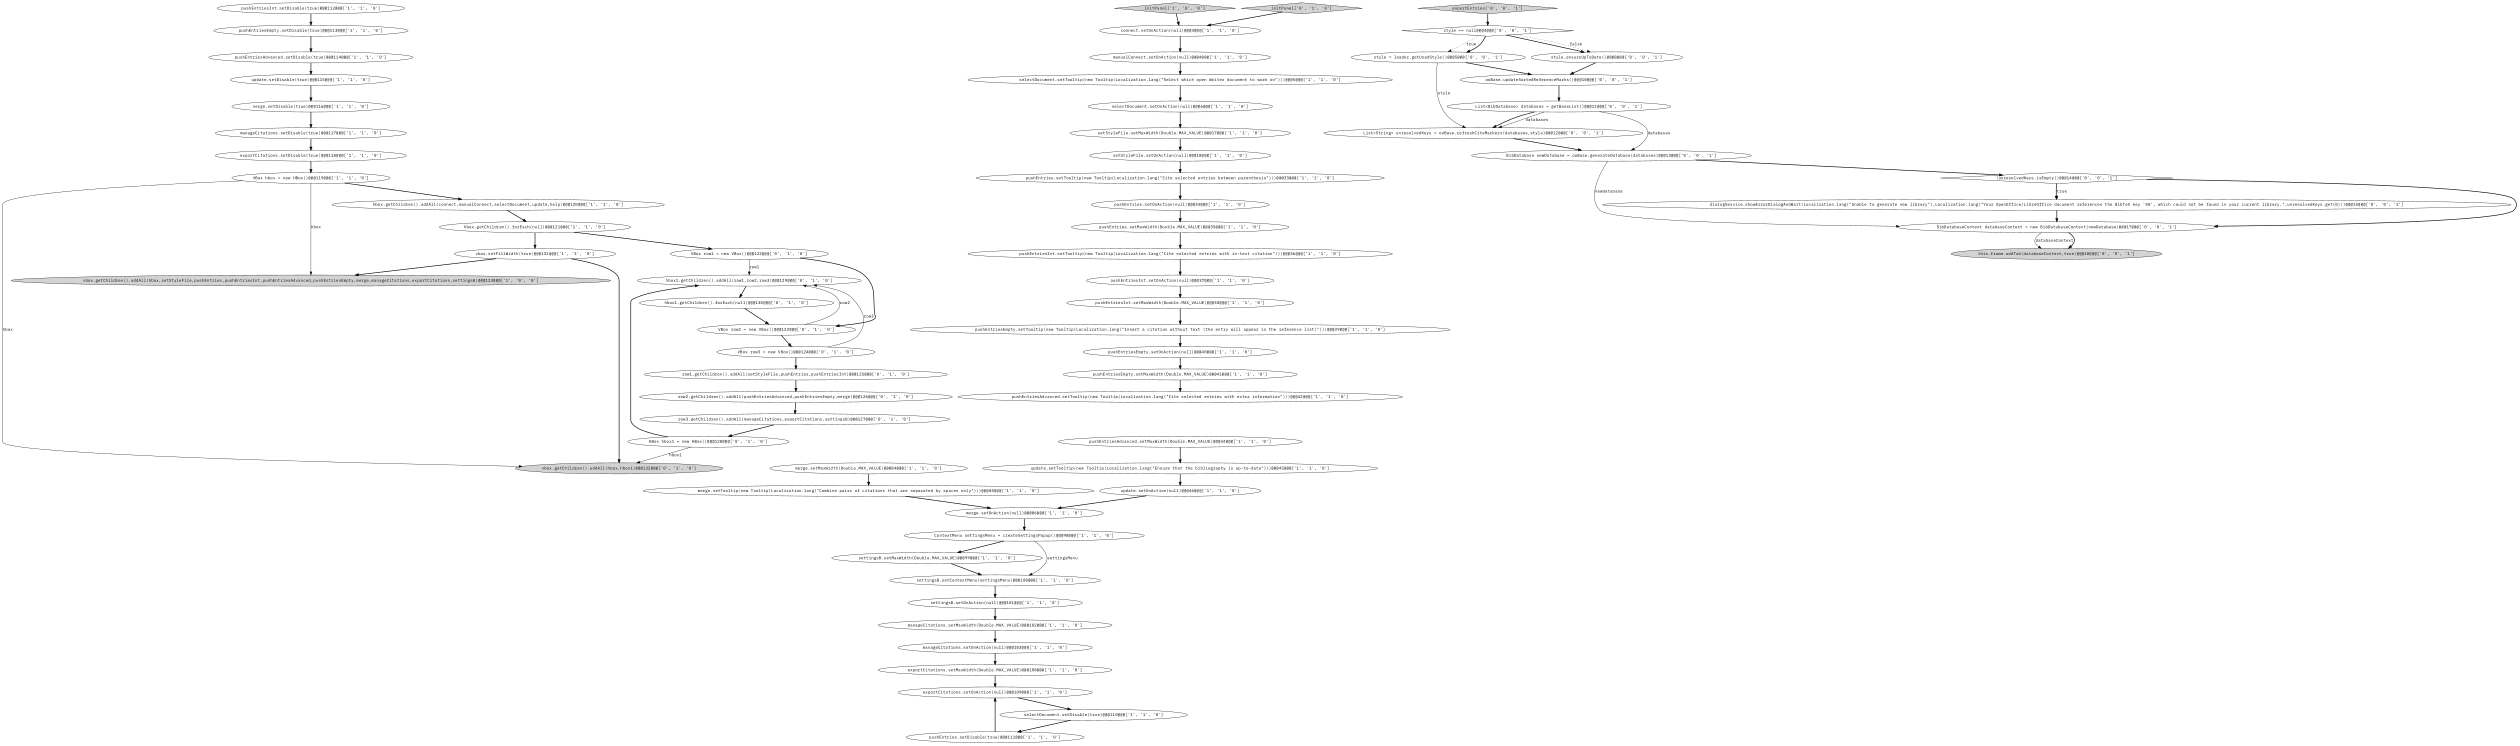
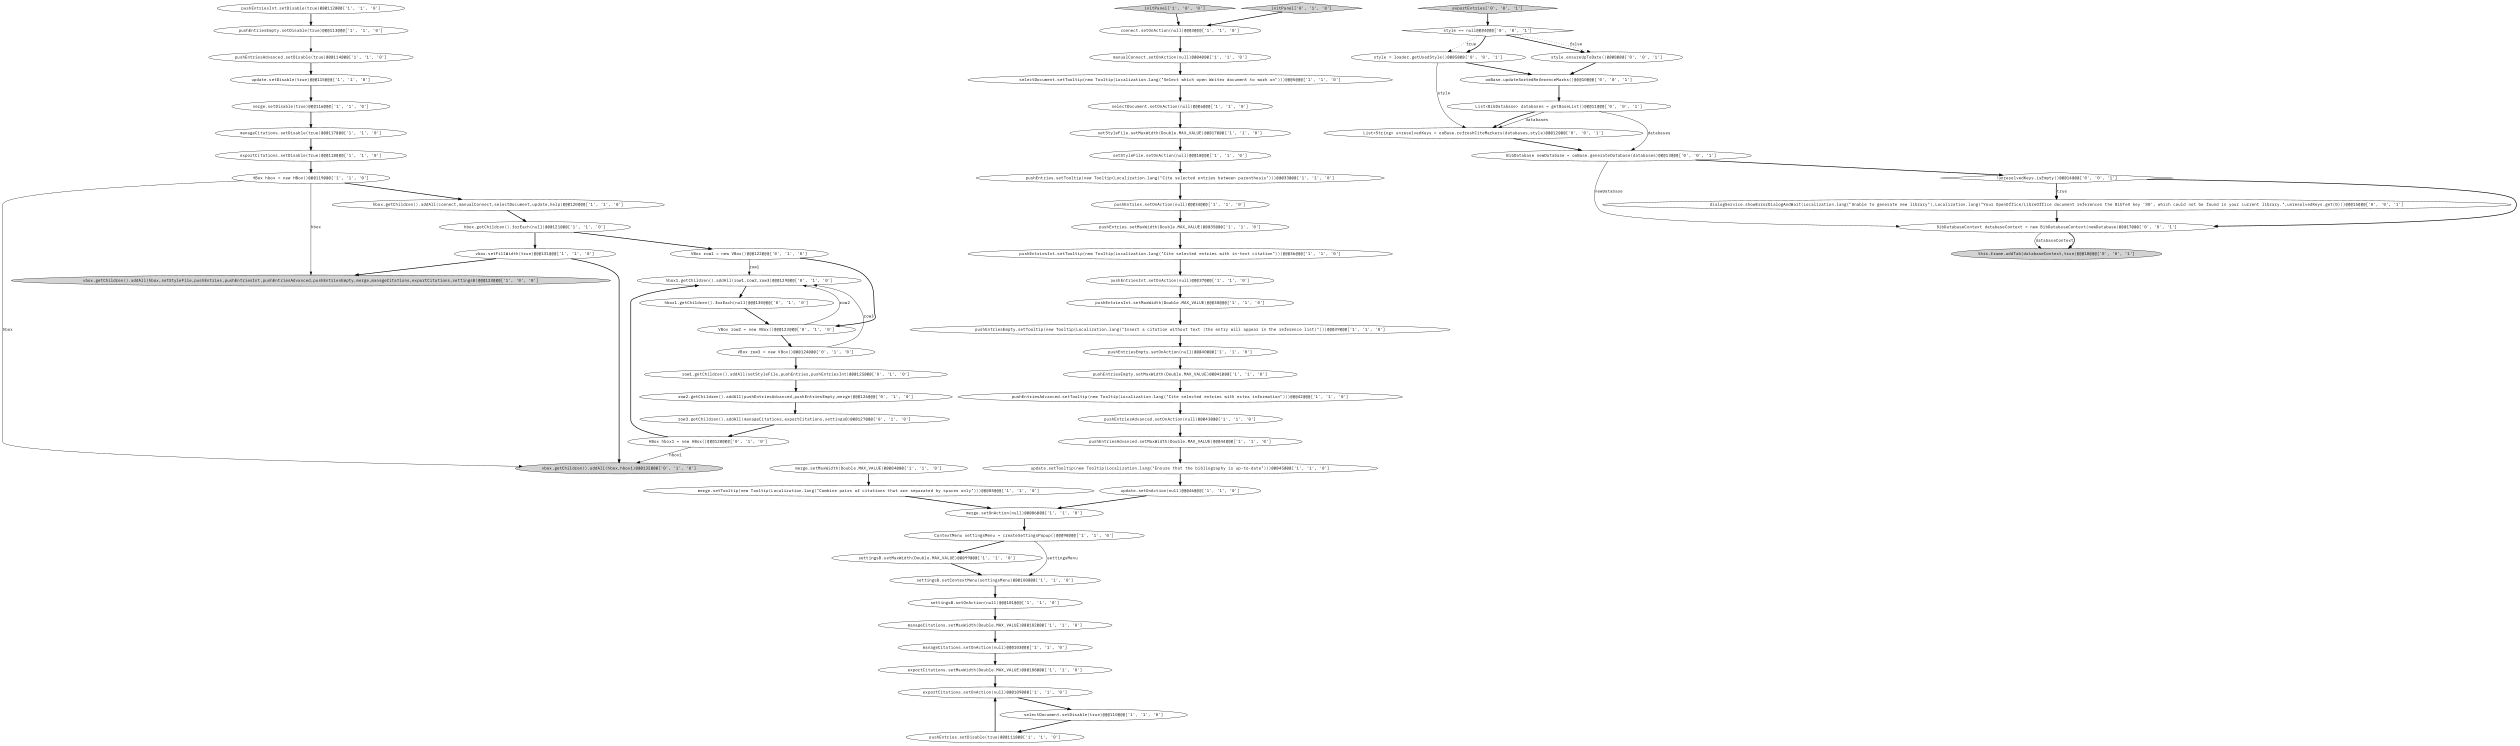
edge "pushEntriesEmpty.setDisable(true)@@@113@@@['1', '1', '0']" -> "pushEntriesAdvanced.setDisable(true)@@@114@@@['1', '1', '0']": style bold -> solid
node "pushEntriesAdvanced.setOnAction(null)@@@43@@@['1', '1', '0']": added
